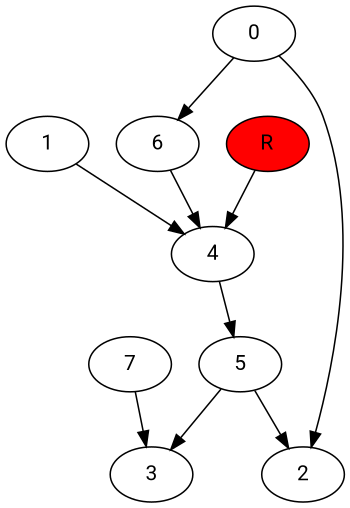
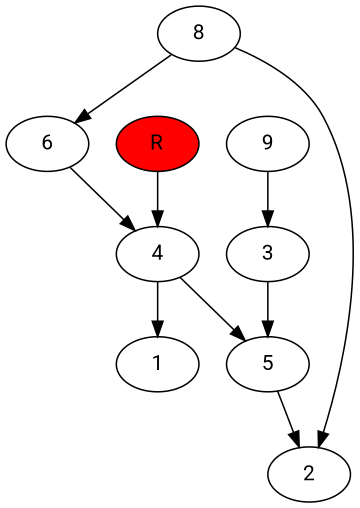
node "0": label "0" -> "8"
edge "1" -> "4": reversed
node "7": label "7" -> "9"
edge "5" -> "3": reversed
